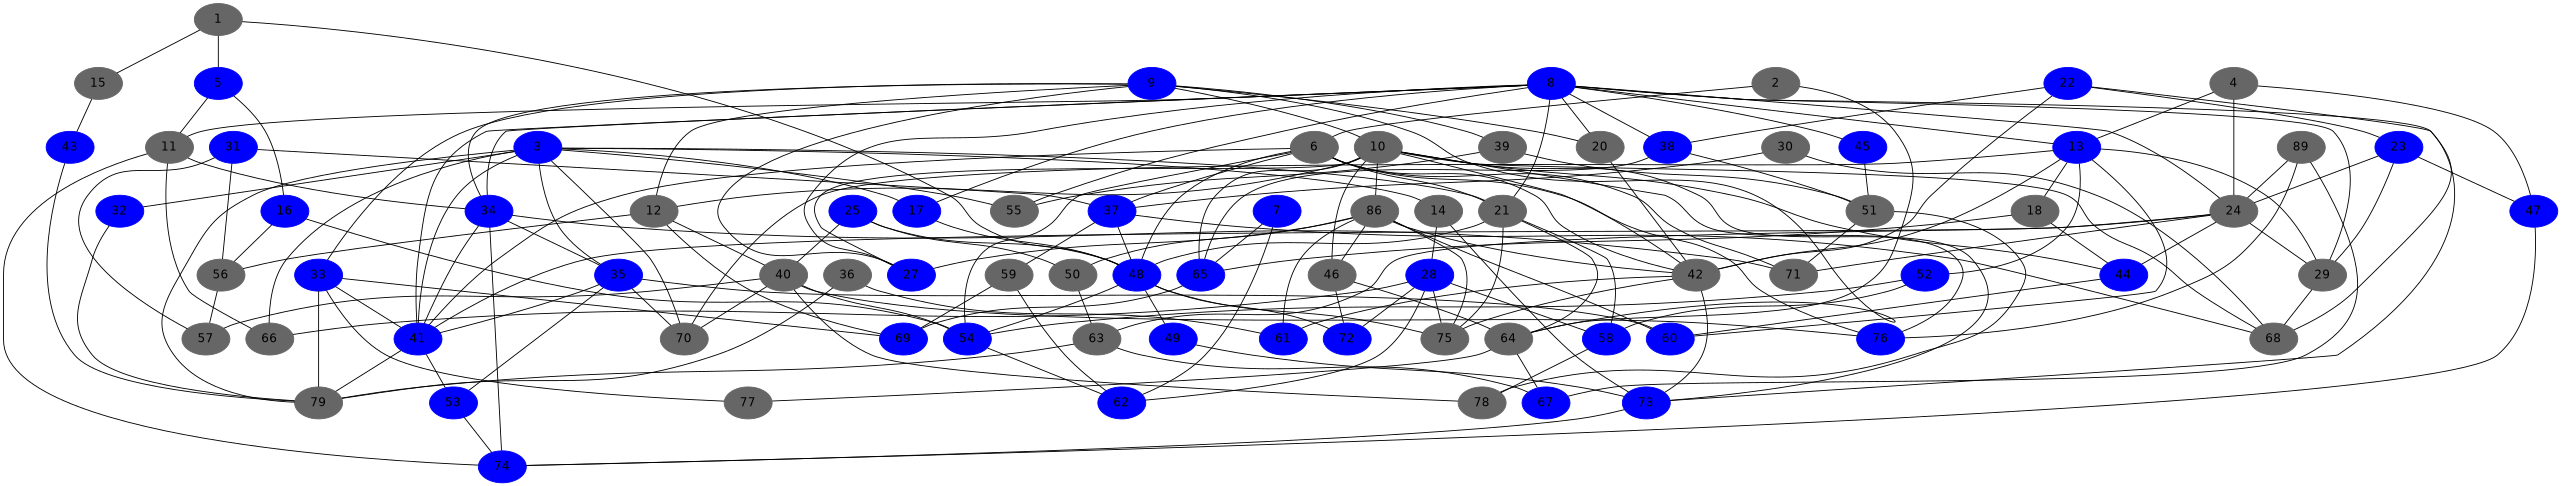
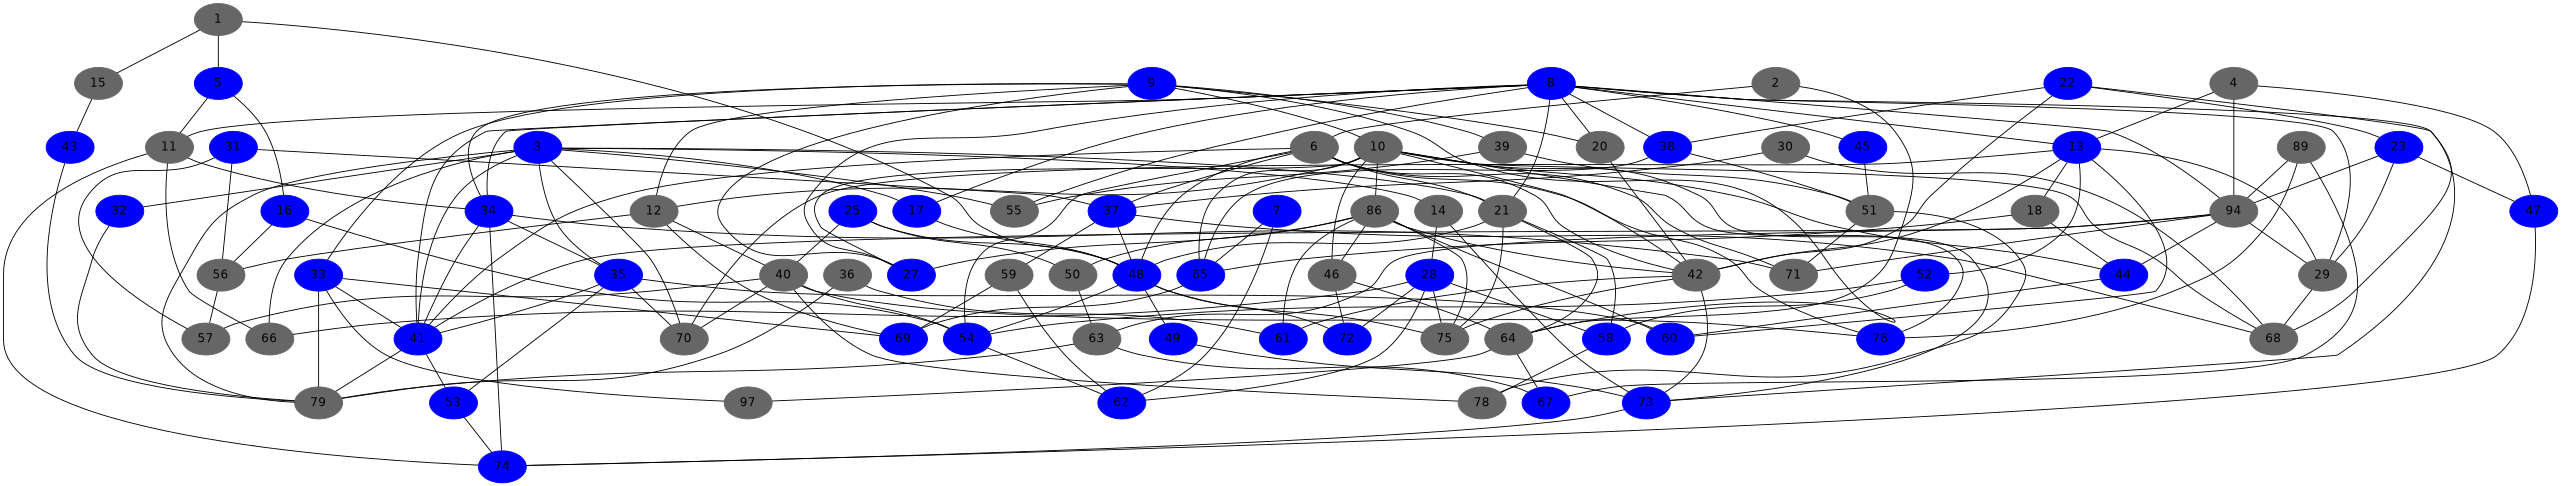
node "24": label "24" -> "94"
node "77": label "77" -> "97"
